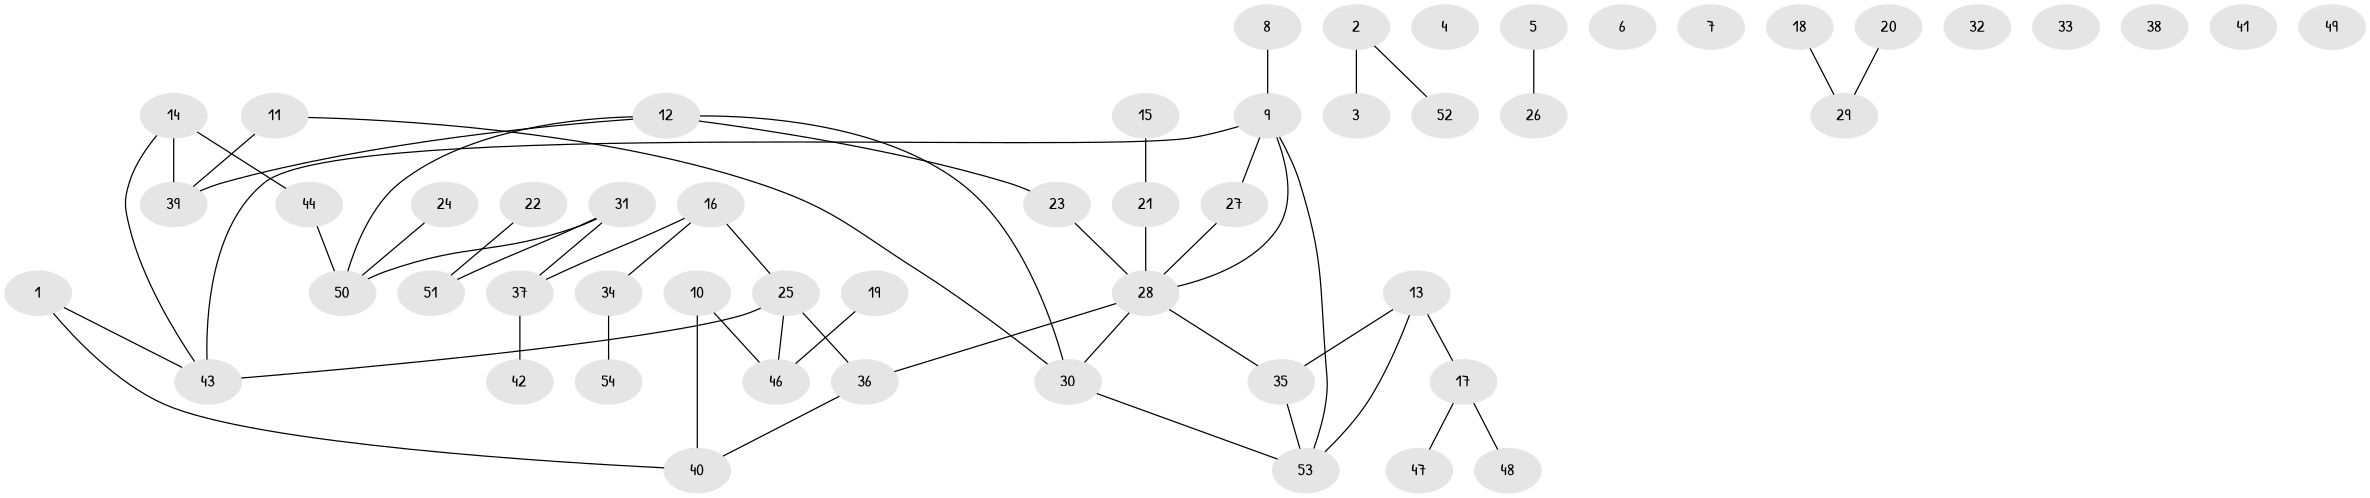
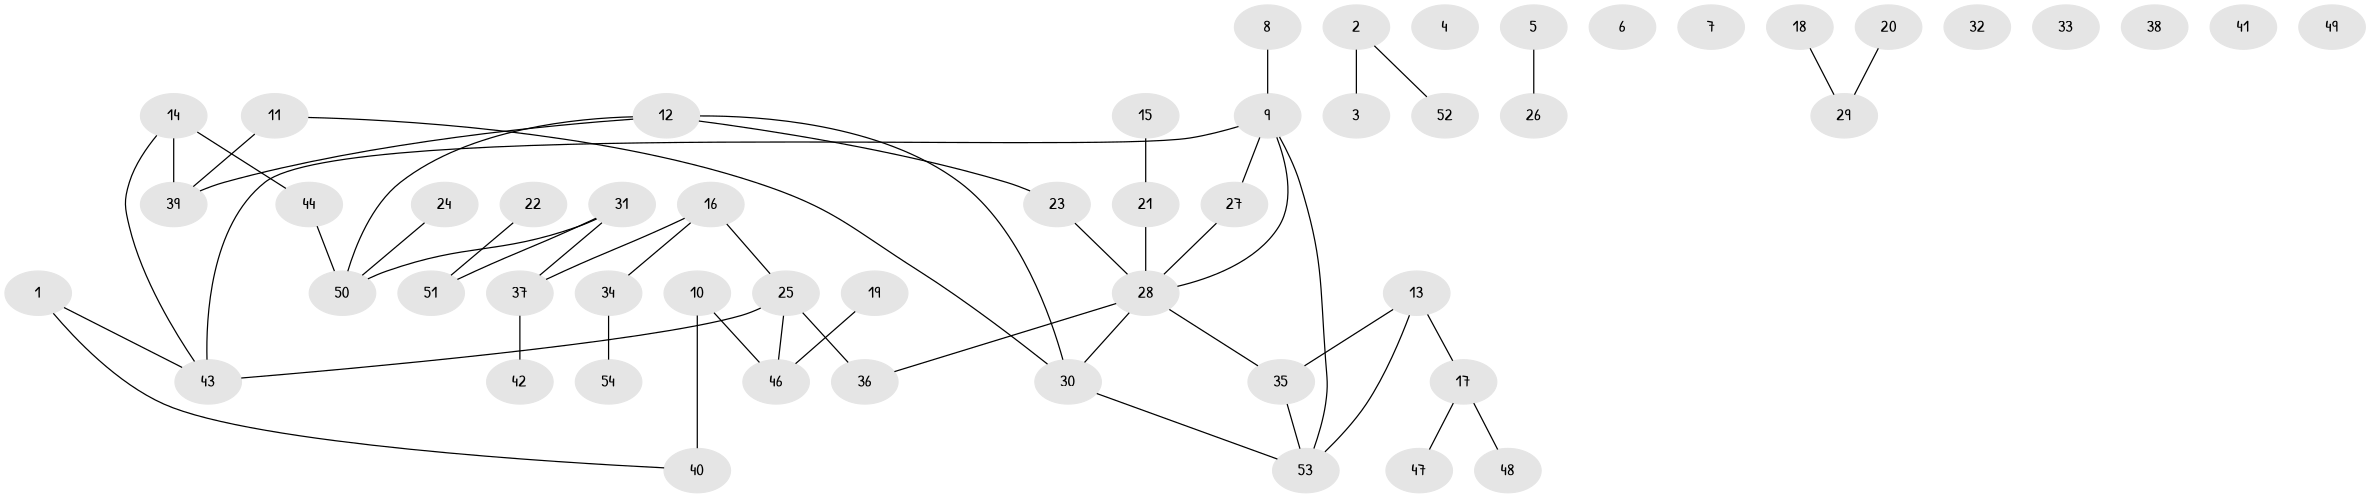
edge "36" -- "40": removed
